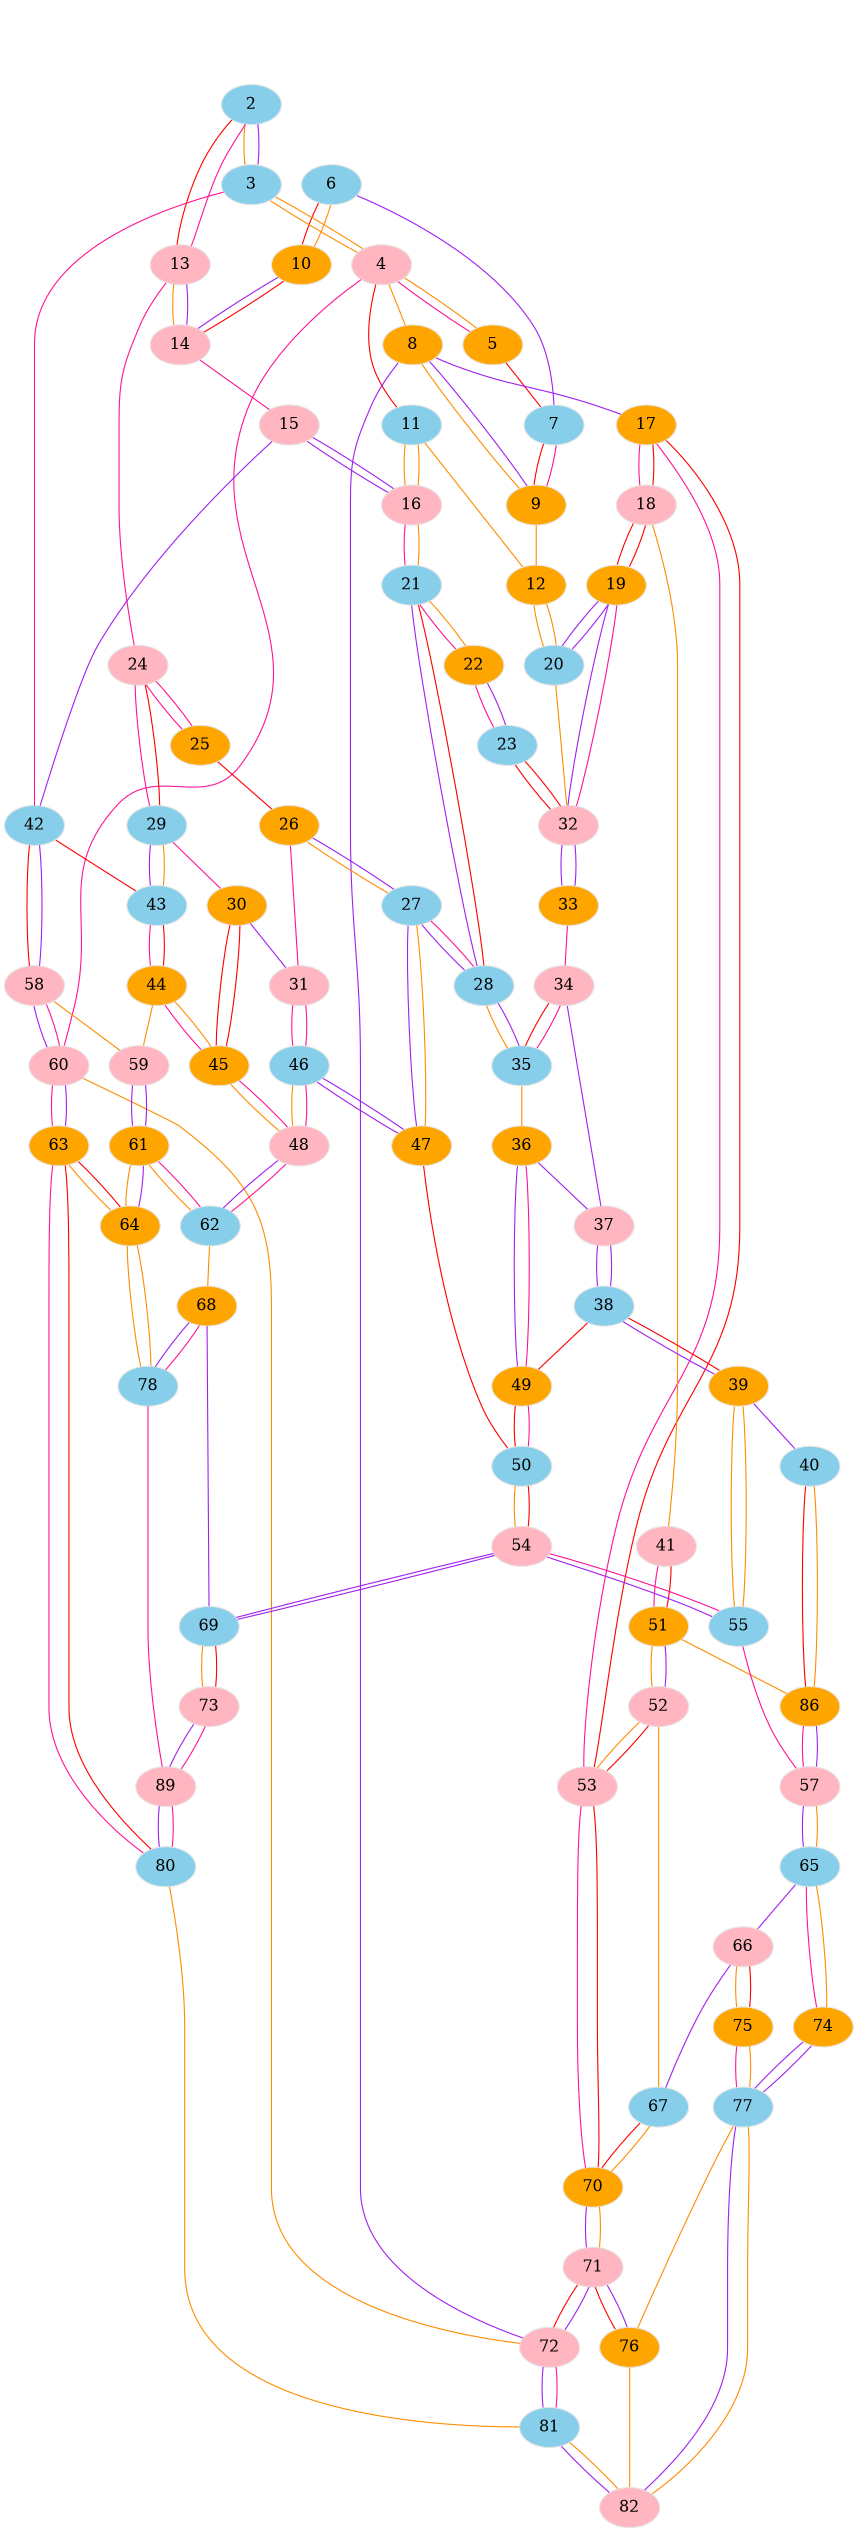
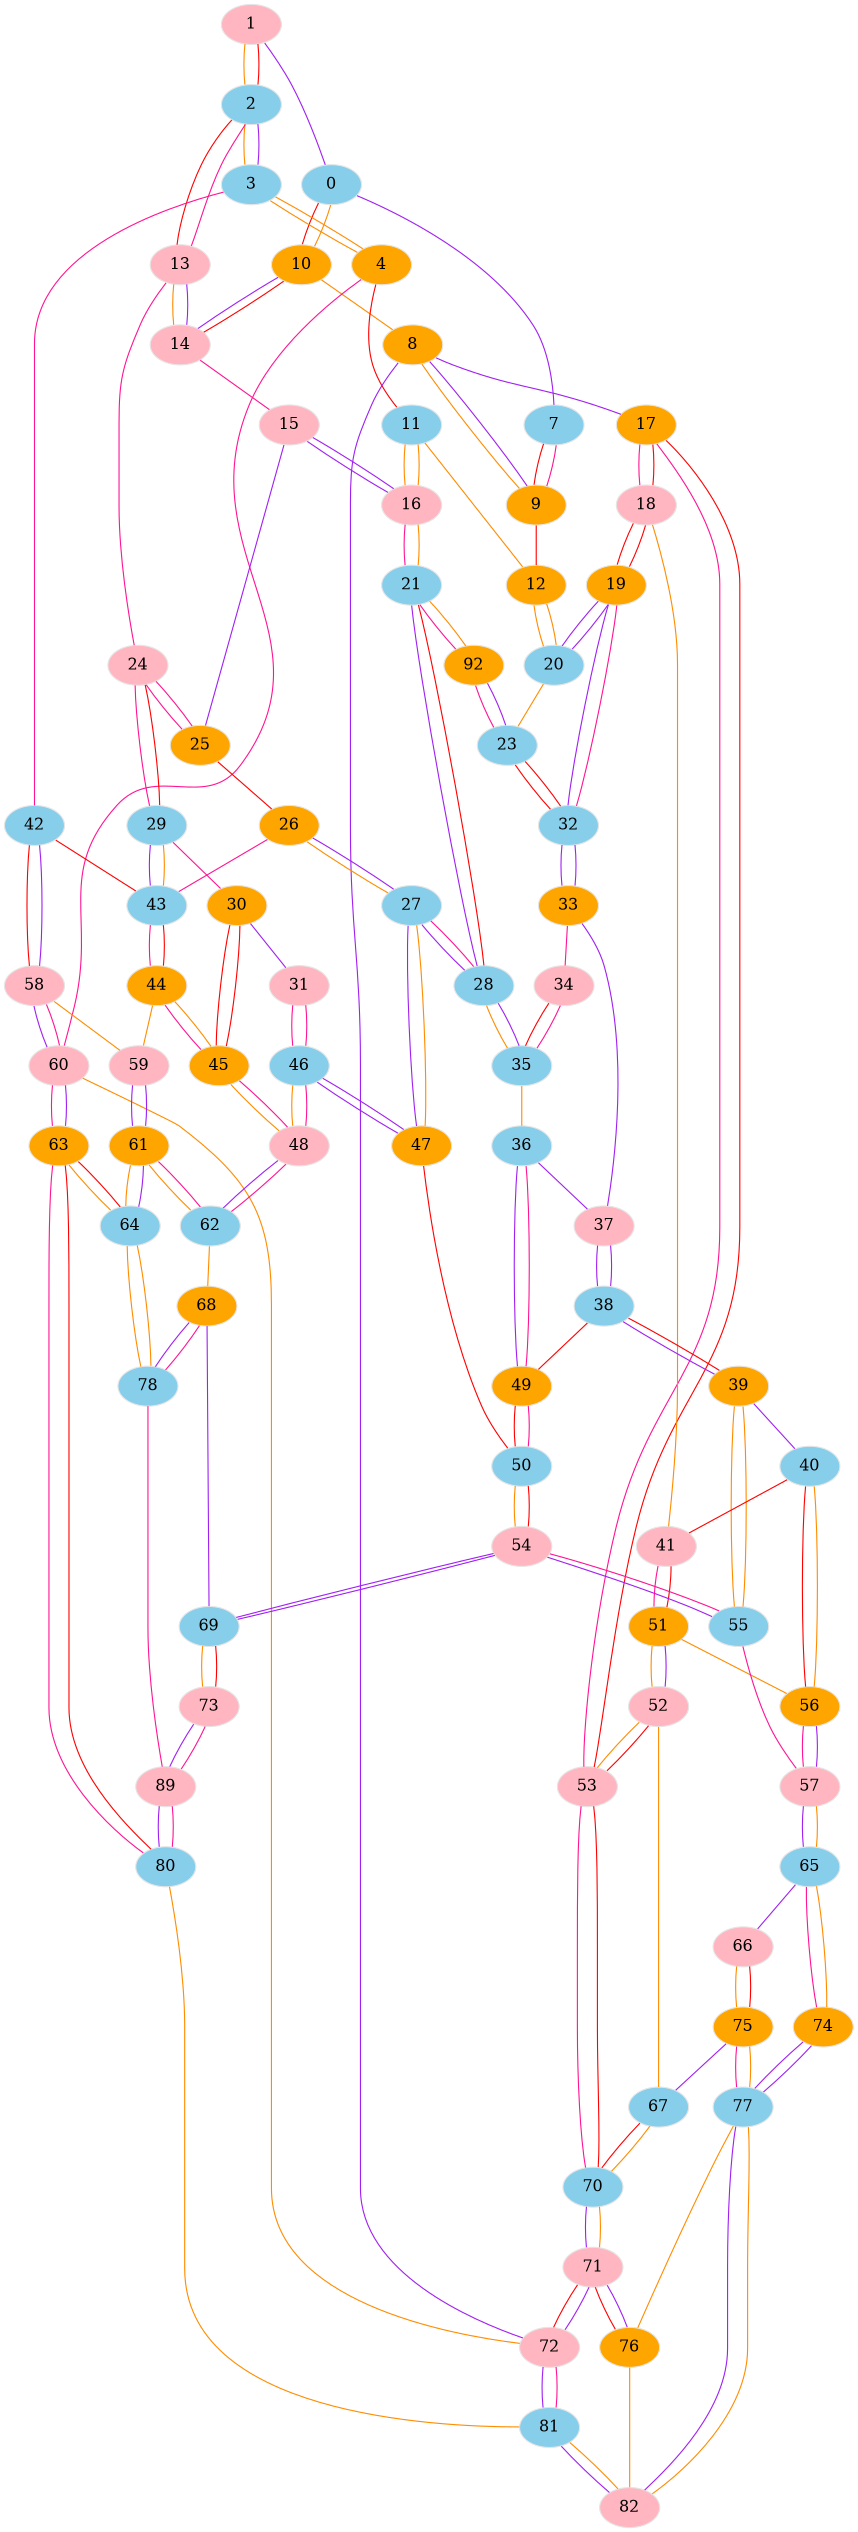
node "1": added
node "6": label "6" -> "0"
node "4": fillcolor lightpink -> orange
edge "4" -- "8": now "10" -- "8"
node "5": removed
edge "9" -- "12": color darkorange -> red
edge "15" -- "42": now "15" -- "25"
node "22": label "22" -> "92"
edge "20" -- "32": now "20" -- "23"
node "32": fillcolor lightpink -> skyblue
edge "26" -- "31": now "26" -- "43"
edge "34" -- "37": now "33" -- "37"
node "36": fillcolor orange -> skyblue
node "64": fillcolor orange -> skyblue
edge "40" -- "41": added
node "86": label "86" -> "56"
edge "66" -- "67": now "75" -- "67"
node "70": fillcolor orange -> skyblue
